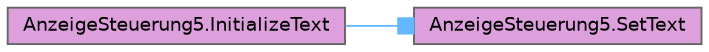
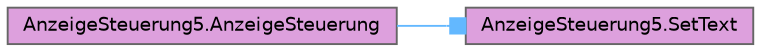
node "AnzeigeSteuerung5.InitializeText": label "AnzeigeSteuerung5.InitializeText" -> "AnzeigeSteuerung5.AnzeigeSteuerung"
